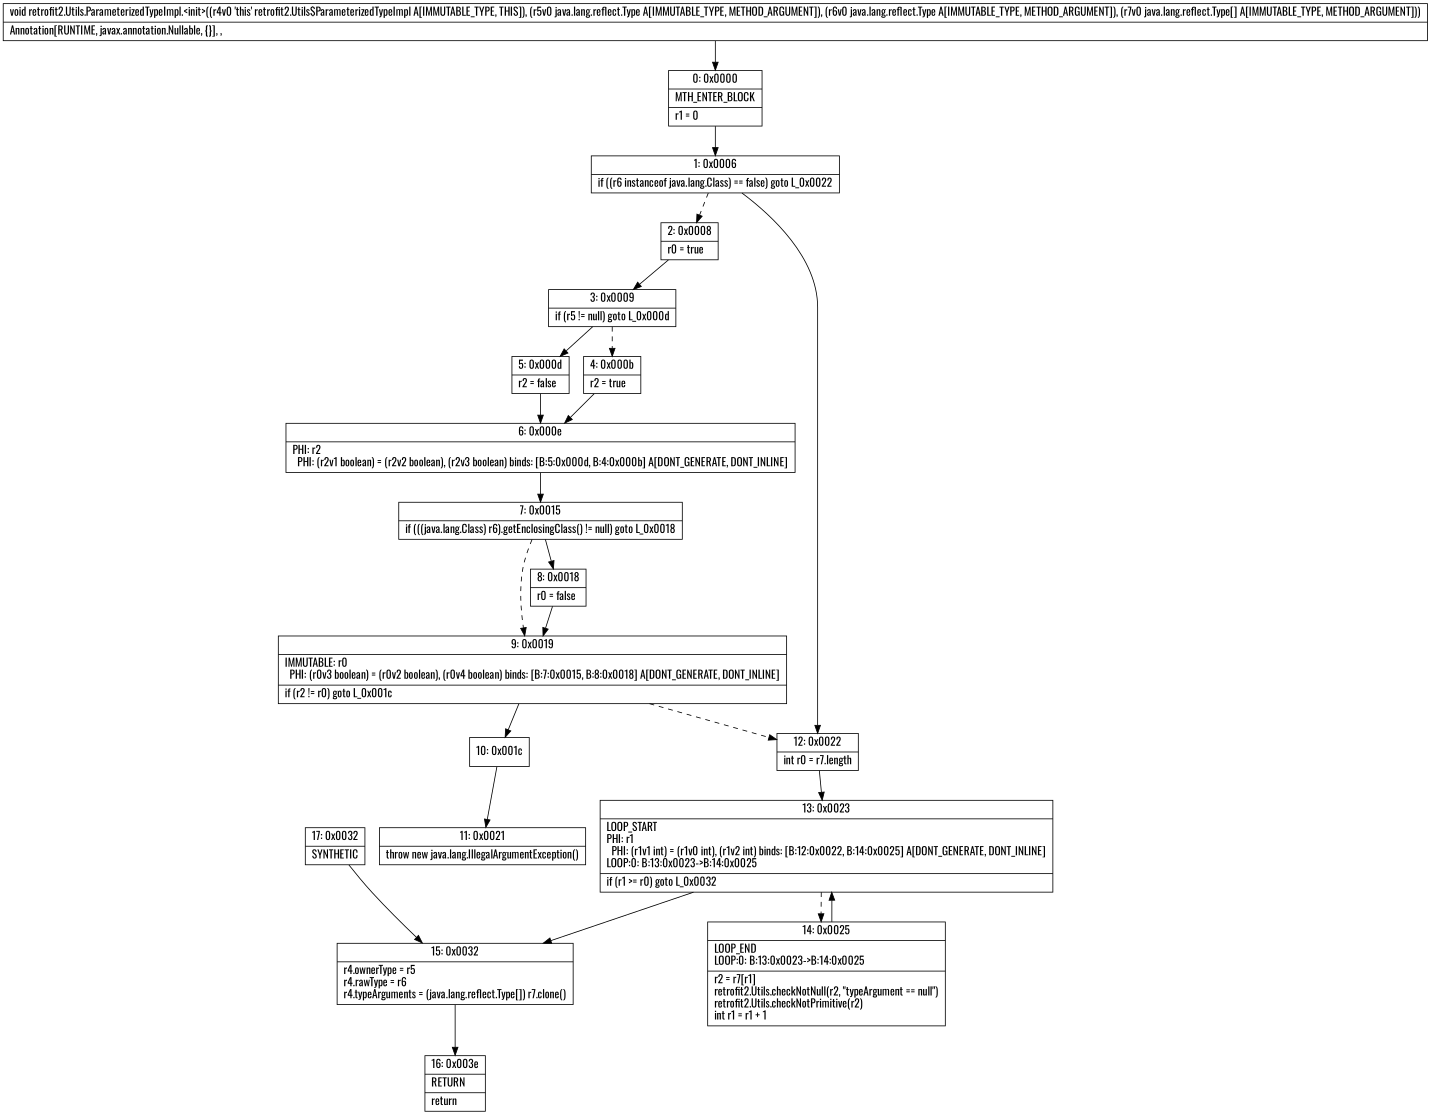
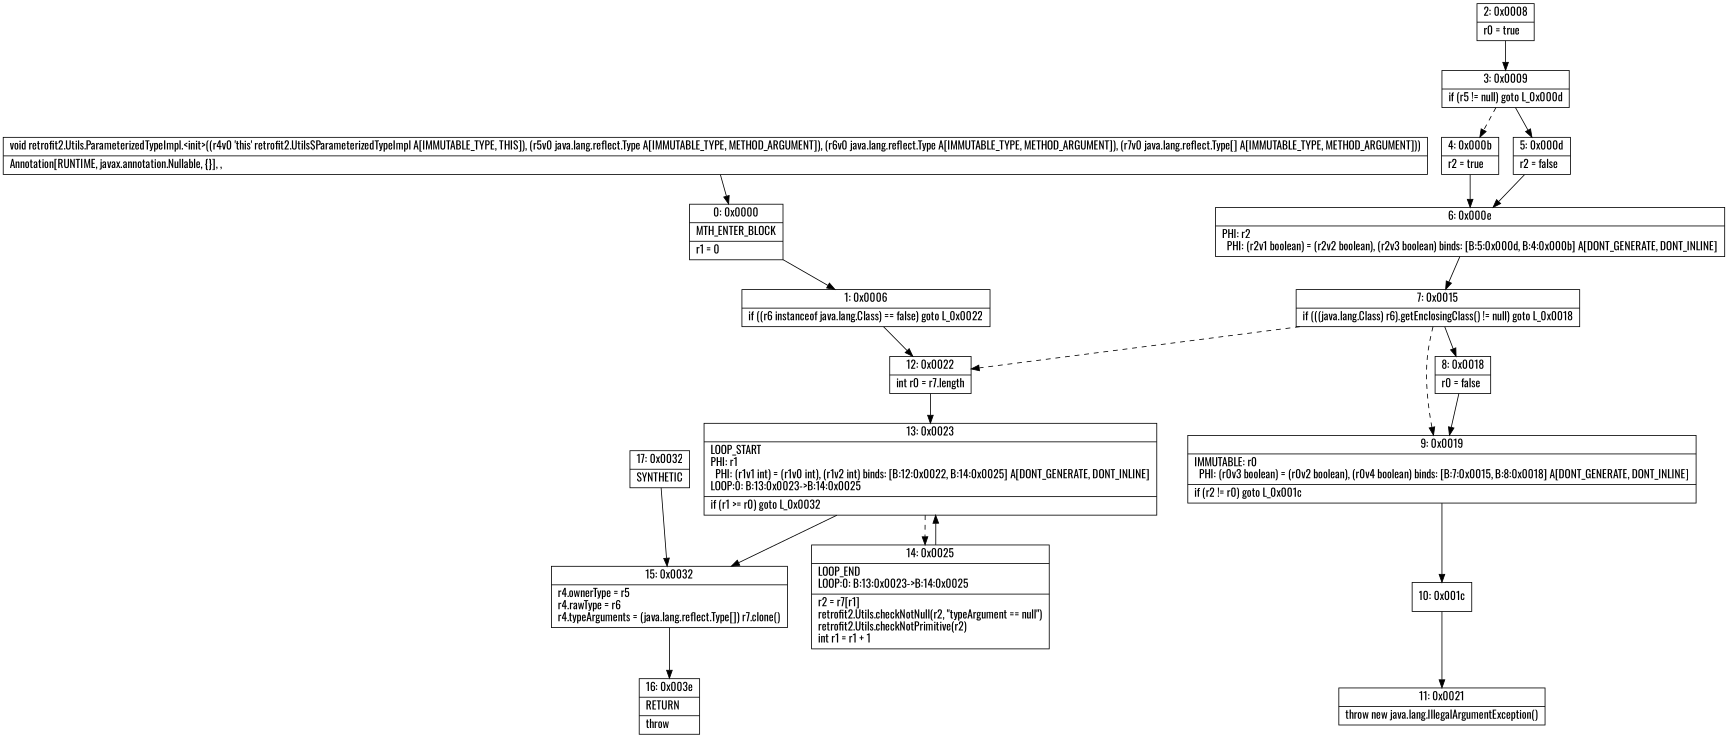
edge "1: 0x0006" -> "2: 0x0008": removed
edge "9: 0x0019" -> "12: 0x0022": now "7: 0x0015" -> "12: 0x0022"
node "16: 0x003e": text "return" -> "throw"
